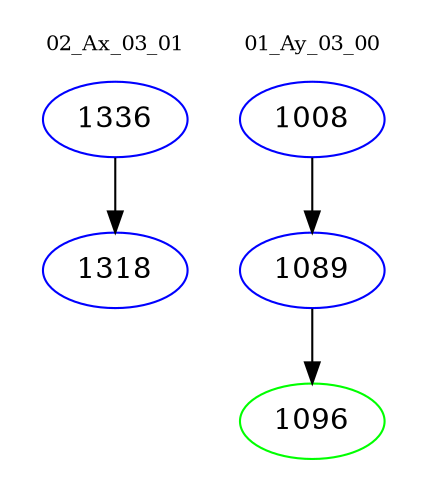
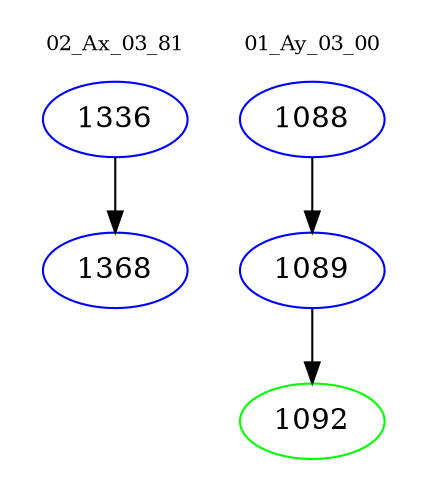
cluster "02_Ax_03_01": label "02_Ax_03_01" -> "02_Ax_03_81"
node "1008": label "1008" -> "1088"
node "1318": label "1318" -> "1368"
node "1096": label "1096" -> "1092"
